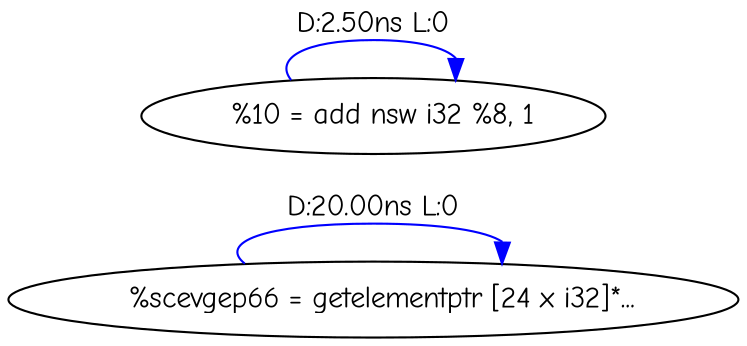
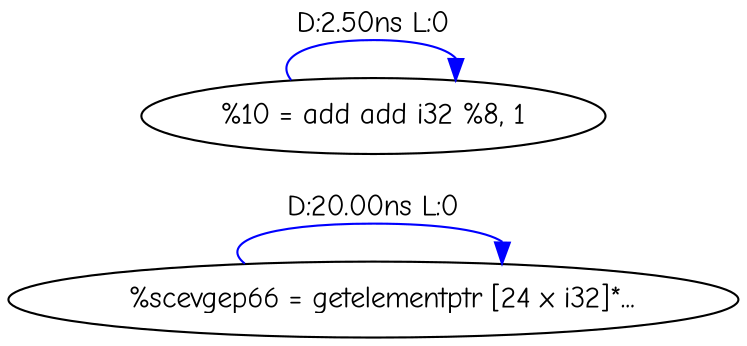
node "%10 = add nsw i32 %8, 1": label "%10 = add nsw i32 %8, 1" -> "%10 = add add i32 %8, 1"
